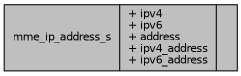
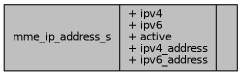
node "mme_ip_address_s": text "+ address" -> "+ active"
